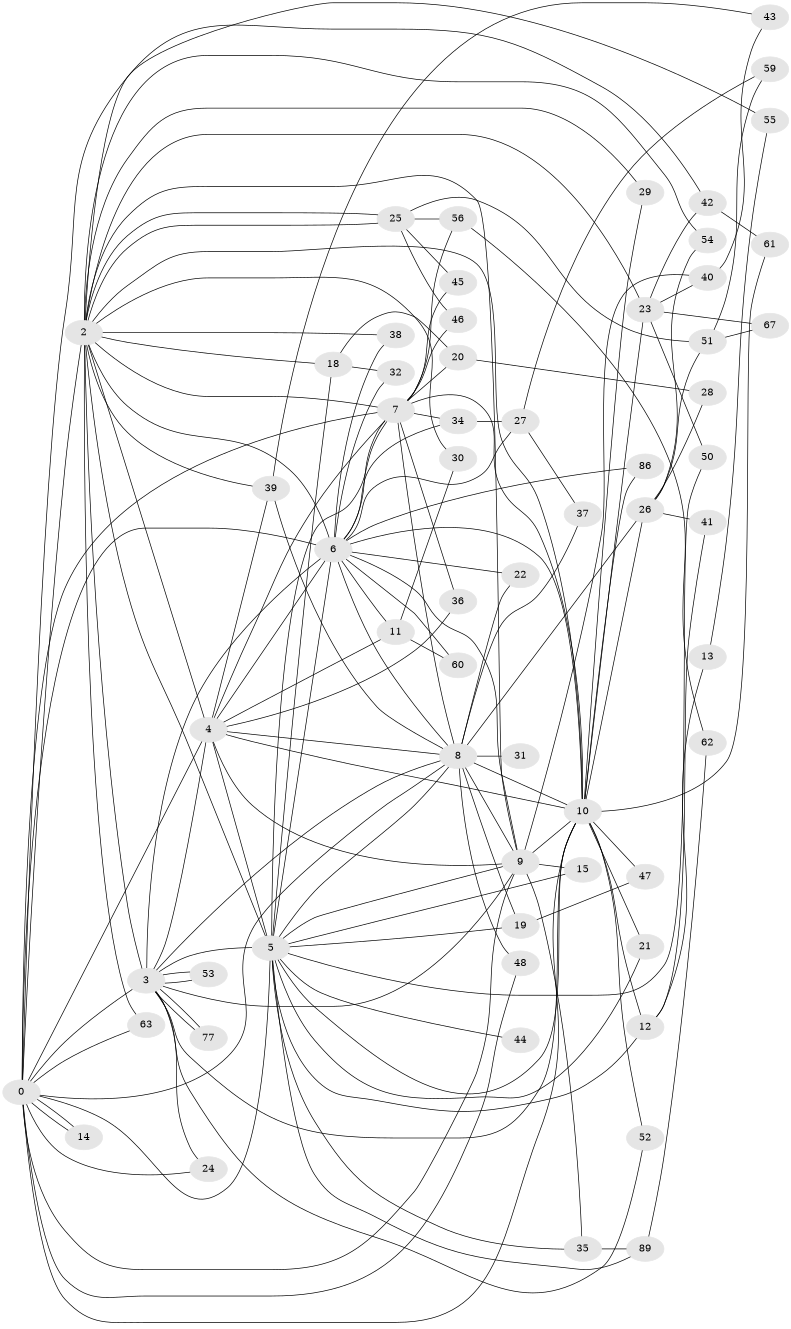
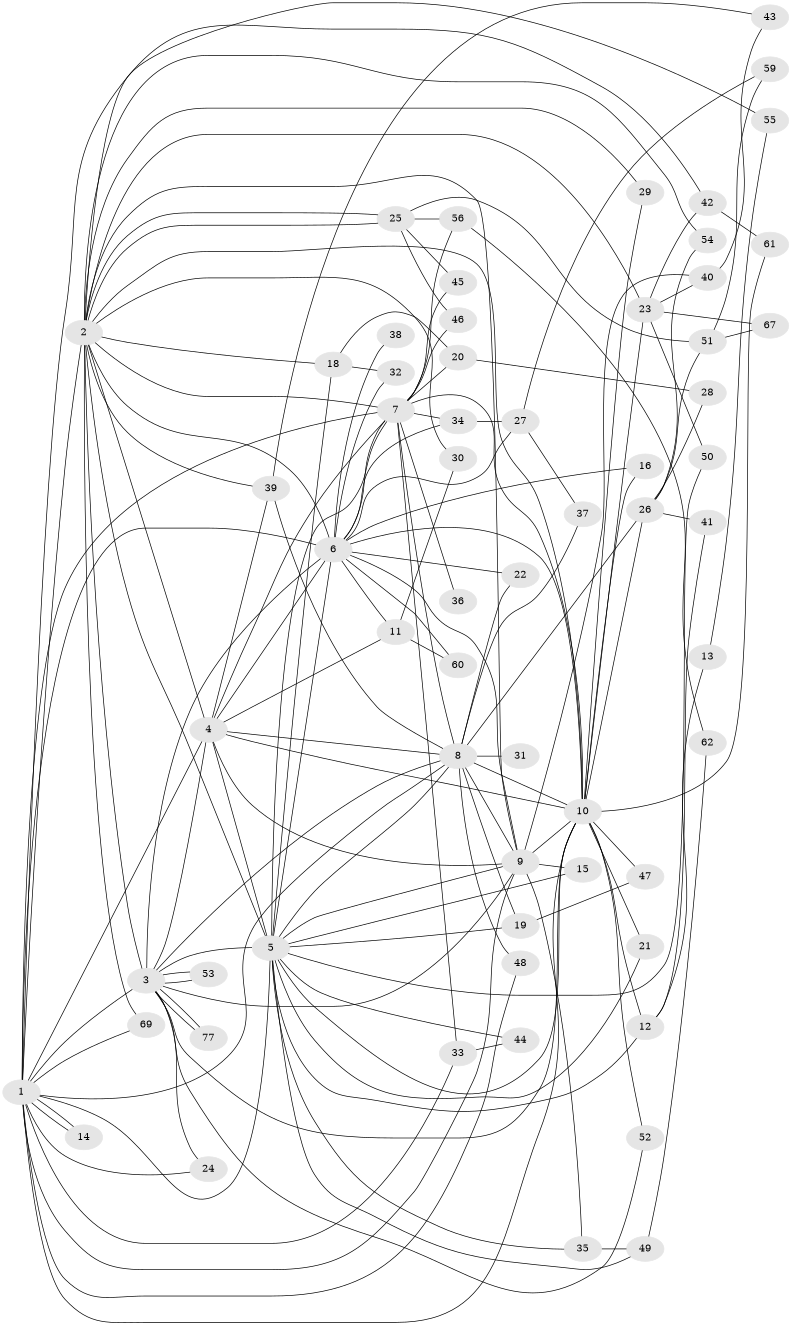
edge "2" -- "38": removed
node "86": label "86" -> "16"
edge "6" -- "8": removed
edge "36" -- "4": removed
node "63": label "63" -> "69"
node "33": added
node "0": label "0" -> "1"
node "89": label "89" -> "49"
